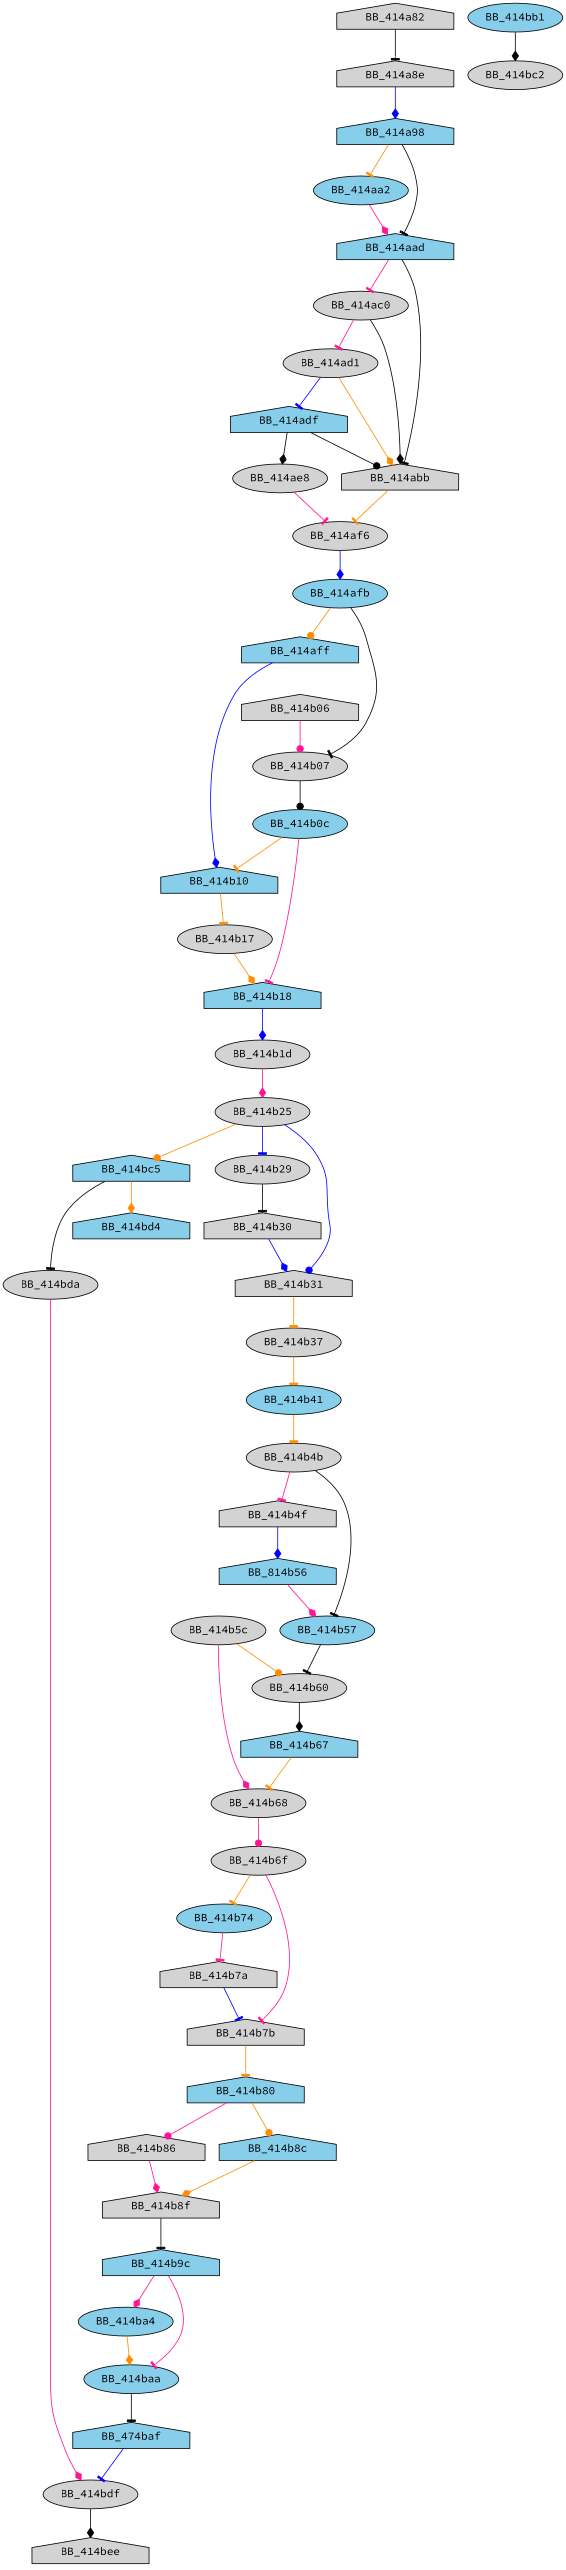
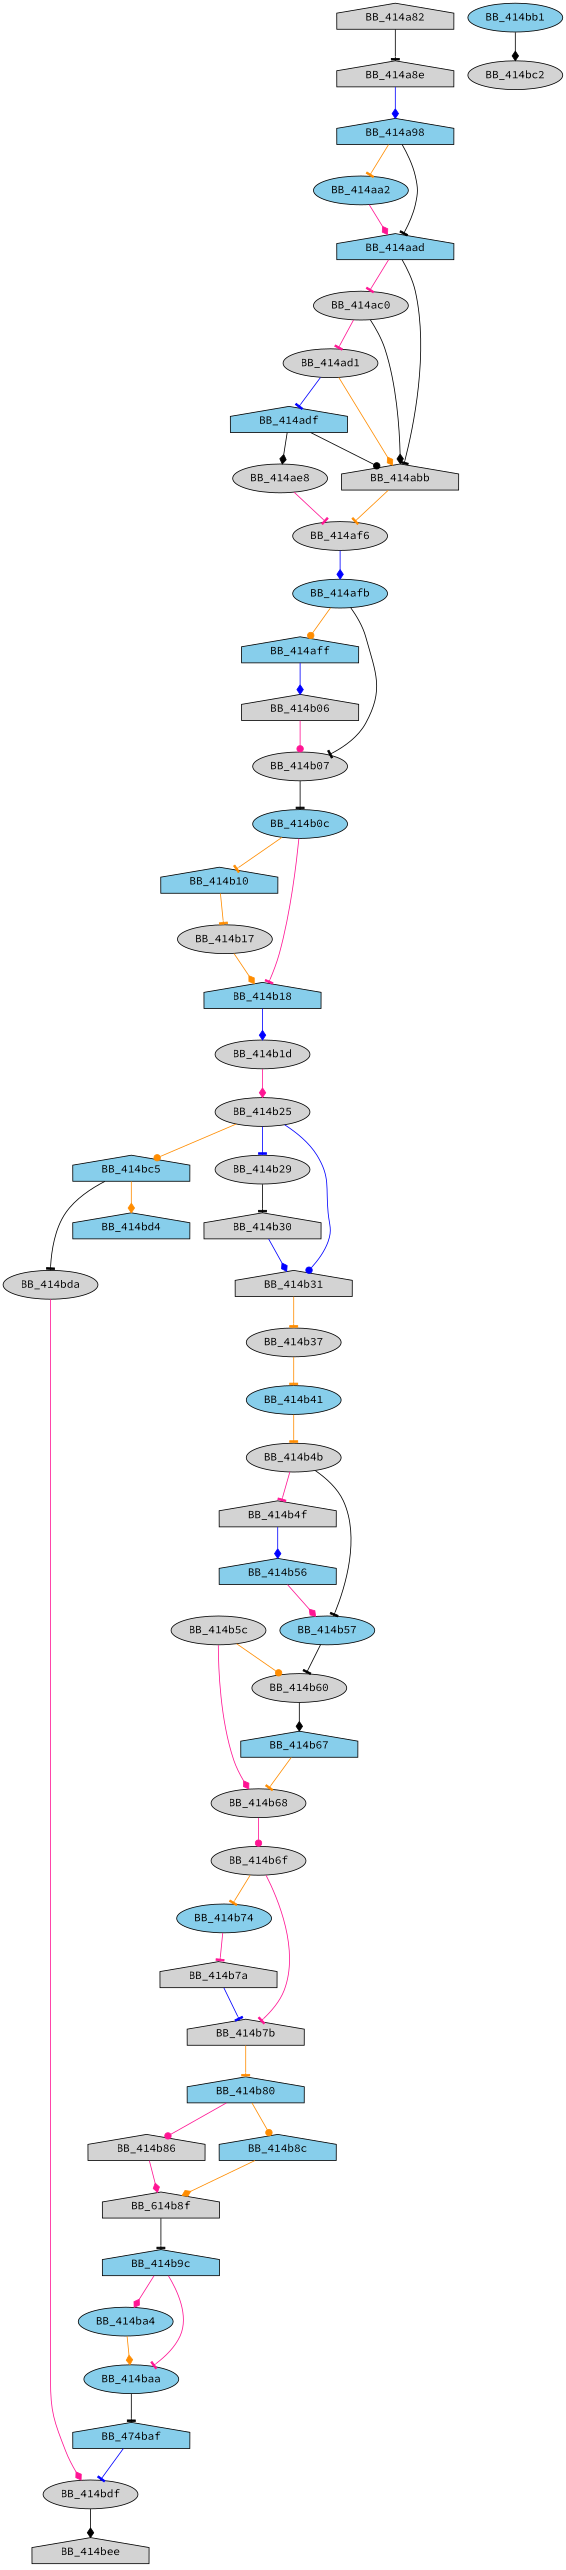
edge "BB_414aff" -> "BB_414b10": now "BB_414aff" -> "BB_414b06"
edge "BB_414b07" -> "BB_414b0c": arrowhead dot -> tee
node "BB_814b56": label "BB_814b56" -> "BB_414b56"
node "BB_414b8f": label "BB_414b8f" -> "BB_614b8f"
